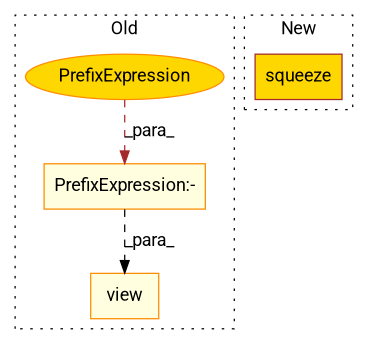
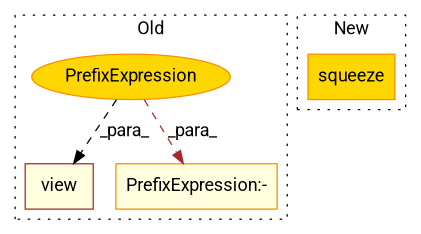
node "squeeze": color brown -> darkorange
edge "PrefixExpression:-" -> "view": now "PrefixExpression" -> "view"
node "view": color darkorange -> brown
